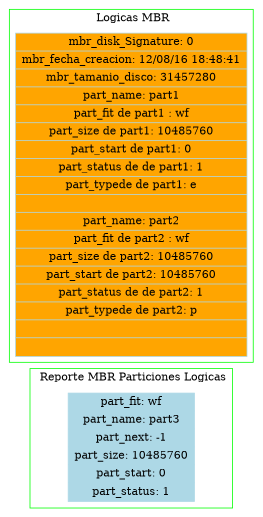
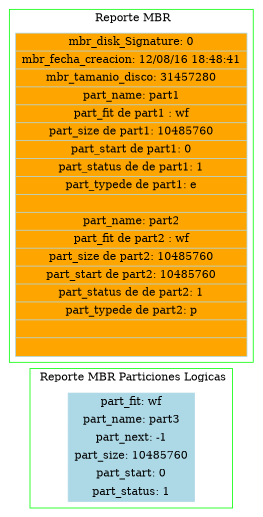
cluster " Logicas MBR": label " Logicas MBR" -> " Reporte MBR"
